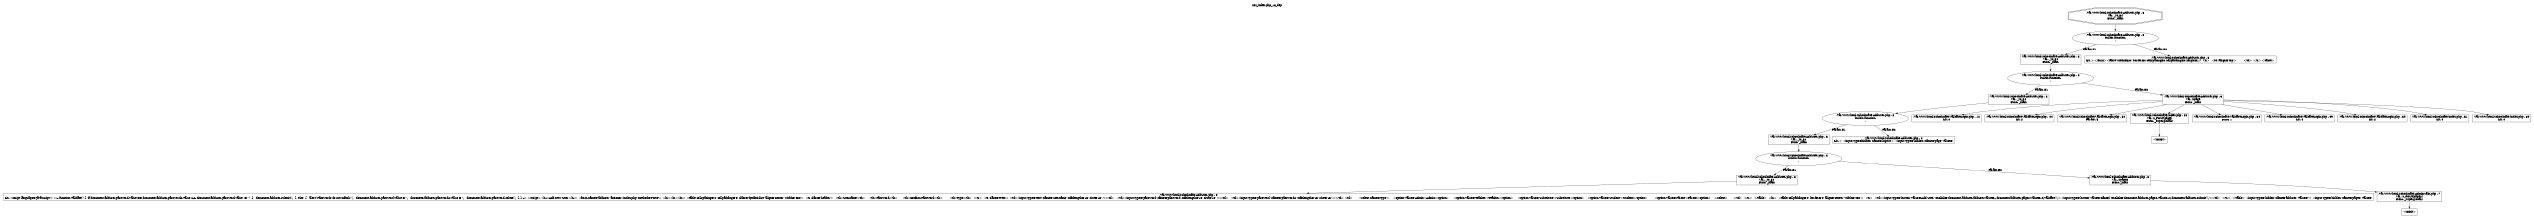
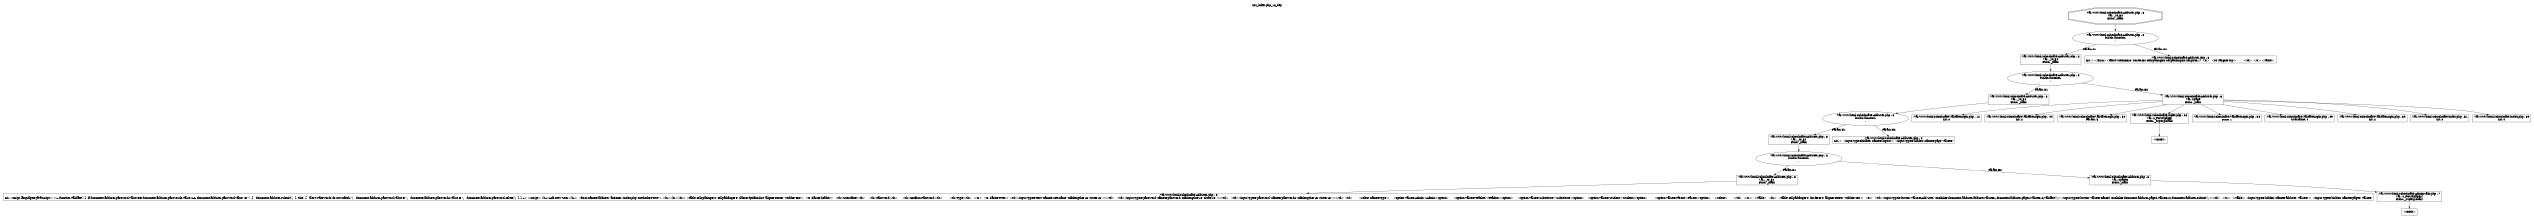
node "/var/www/html/schoolmate/ValidateLogin.php : 49 Lit: 4": label "/var/www/html/schoolmate/ValidateLogin.php : 49 Lit: 4" -> "/var/www/html/schoolmate/ValidateLogin.php : 49 Username: 4"
